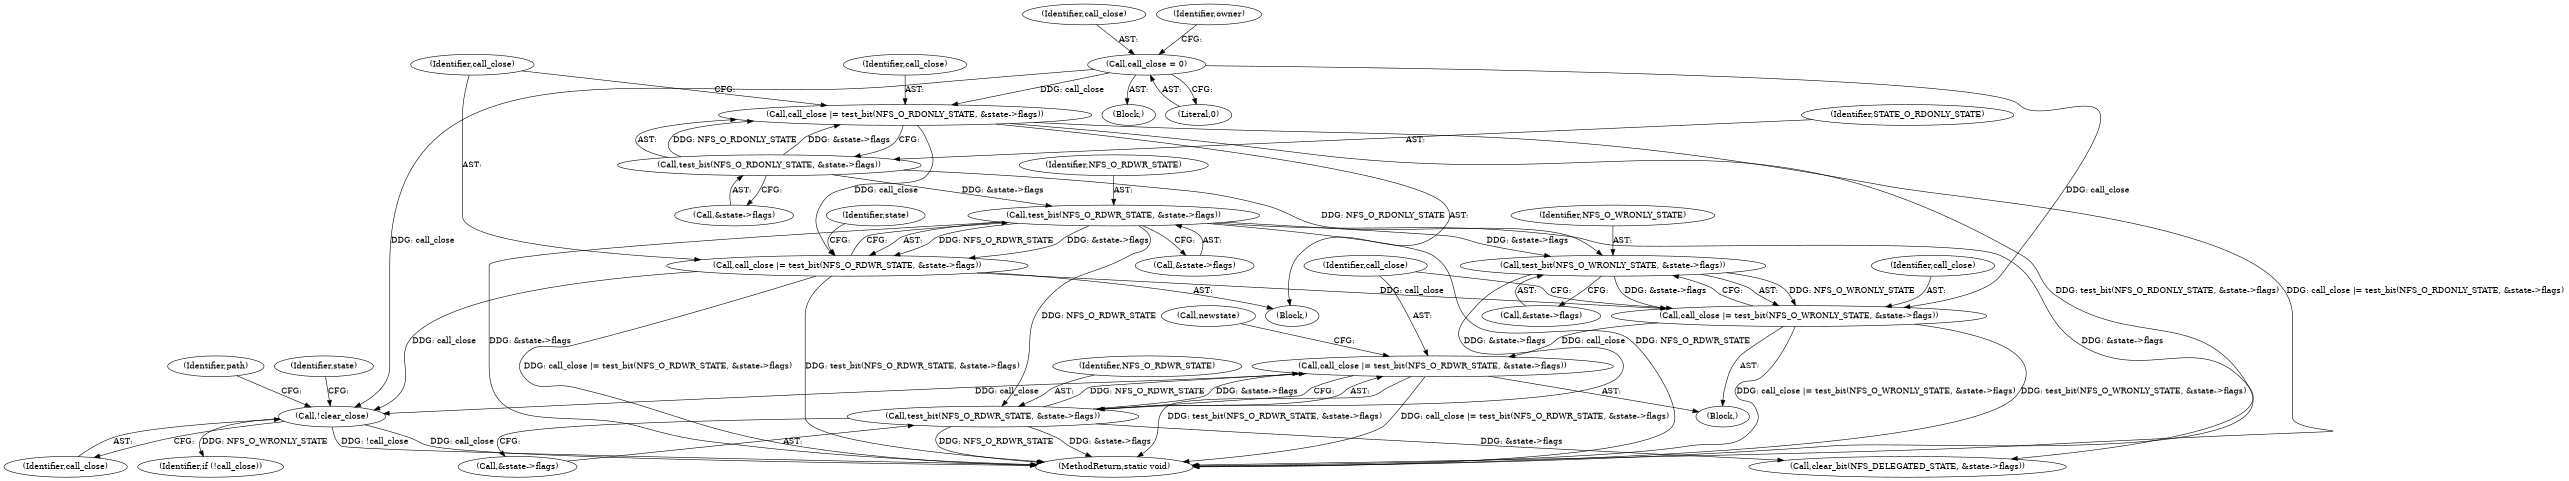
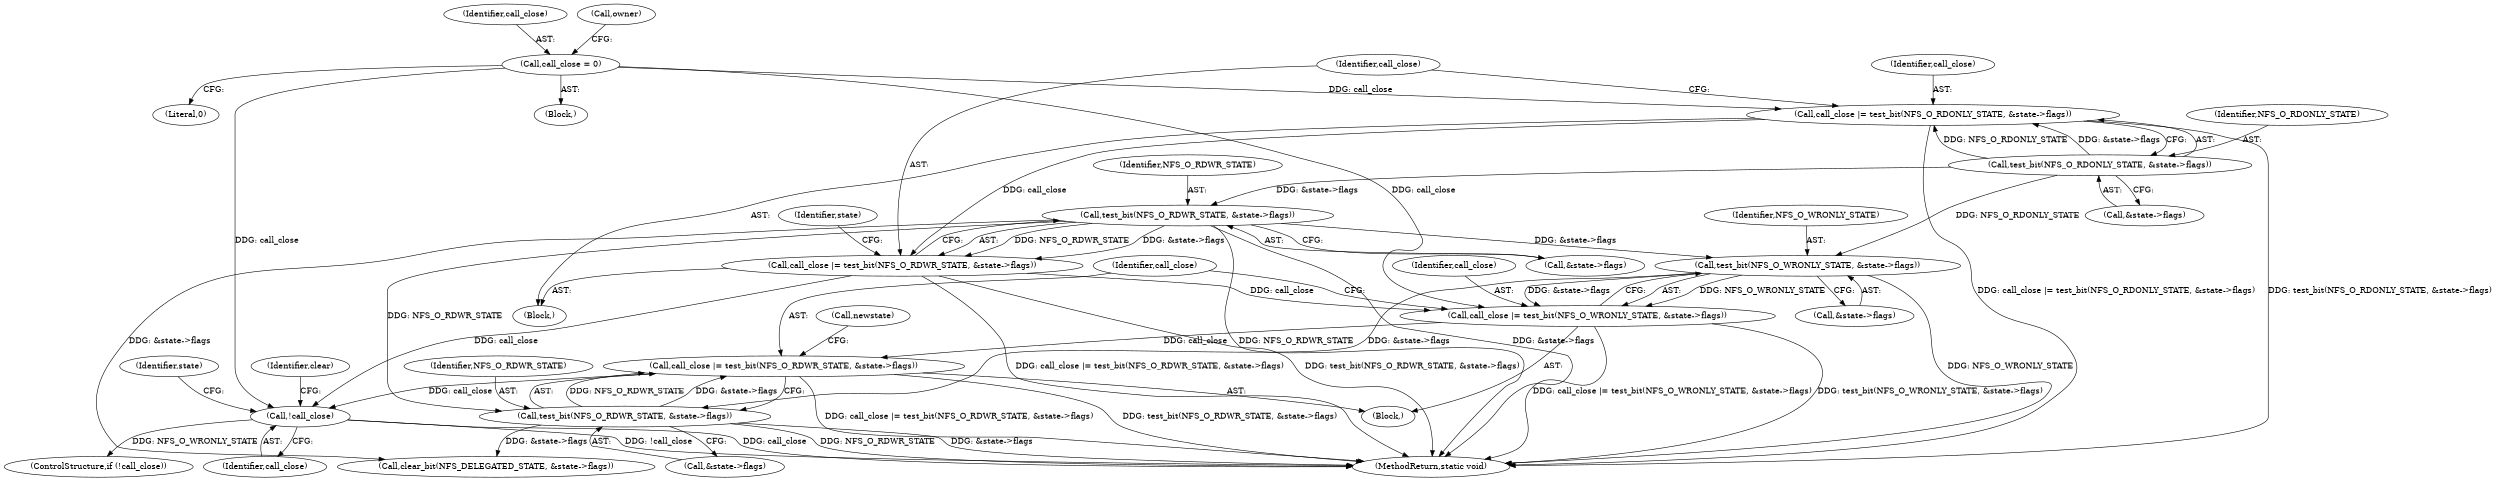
node "(Identifier,owner)": label "(Identifier,owner)" -> "(Call,owner)"
edge "(Literal,0)" -> "(Call,call_close = 0)": removed, label "AST:"
node "(Identifier,STATE_O_RDONLY_STATE)": label "(Identifier,STATE_O_RDONLY_STATE)" -> "(Identifier,NFS_O_RDONLY_STATE)"
node "(Identifier,path)": label "(Identifier,path)" -> "(Identifier,clear)"
node "(Call,!clear_close)": label "(Call,!clear_close)" -> "(Call,!call_close)"
edge "(Call,test_bit(NFS_O_WRONLY_STATE, &state->flags))" -> "(MethodReturn,static void)": added, label "DDG: NFS_O_WRONLY_STATE"
node "(Identifier,if (!call_close))": label "(Identifier,if (!call_close))" -> "(ControlStructure,if (!call_close))"
